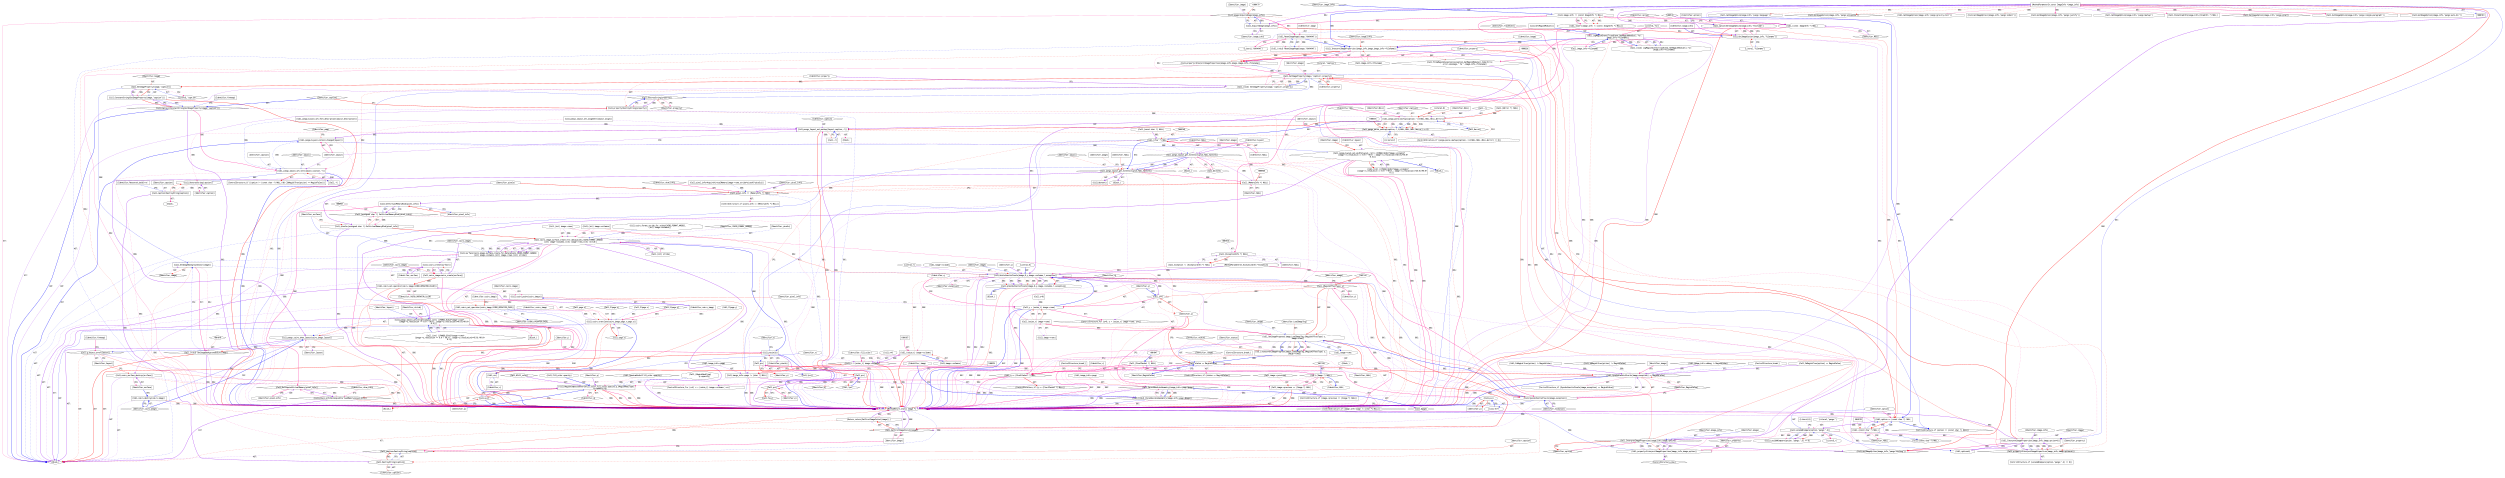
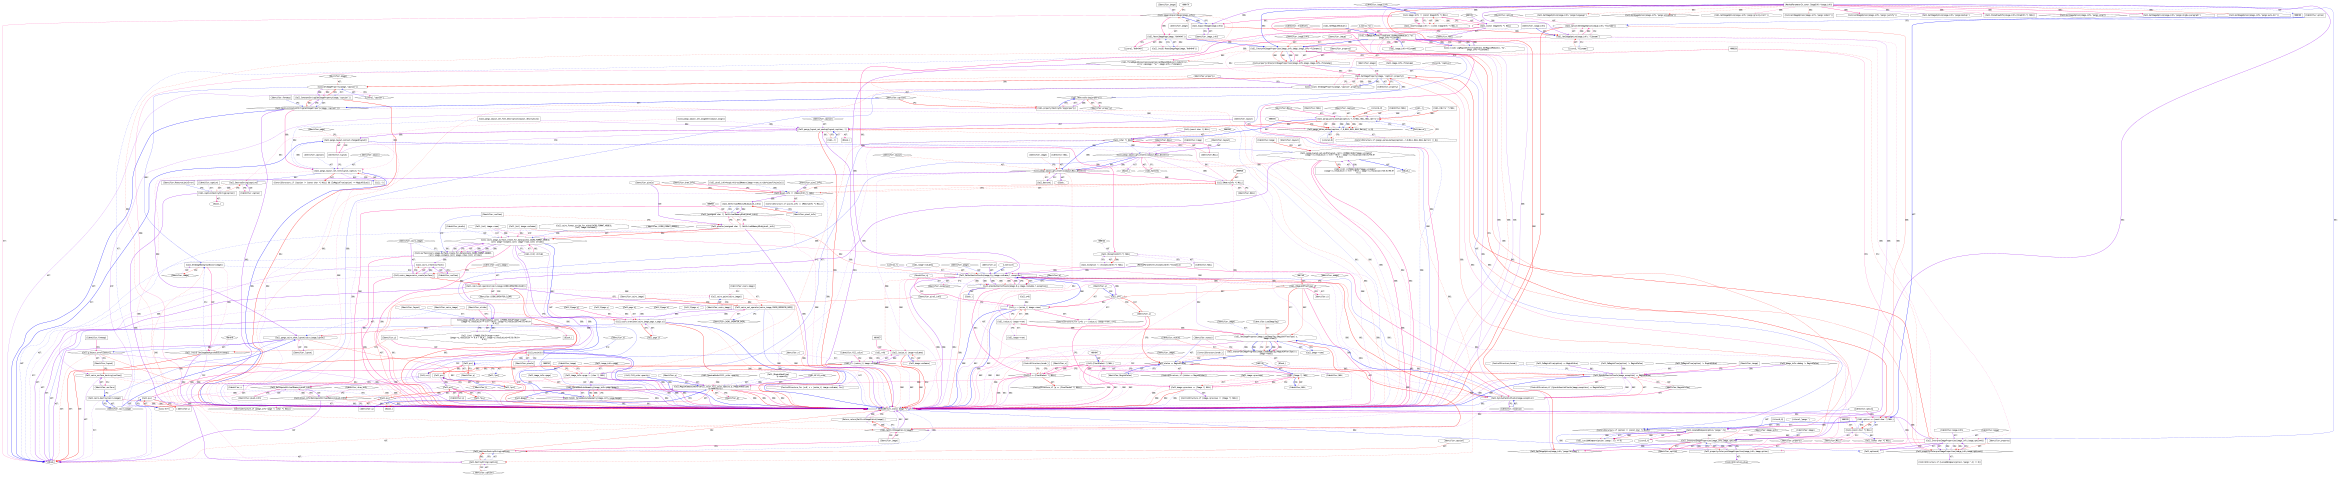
edge "(Call,(void) ParseAbsoluteGeometry(image_info->page,&page))" -> "(Call,&page)": now "(Call,ParseAbsoluteGeometry(image_info->page,&page))" -> "(Call,&page)"
